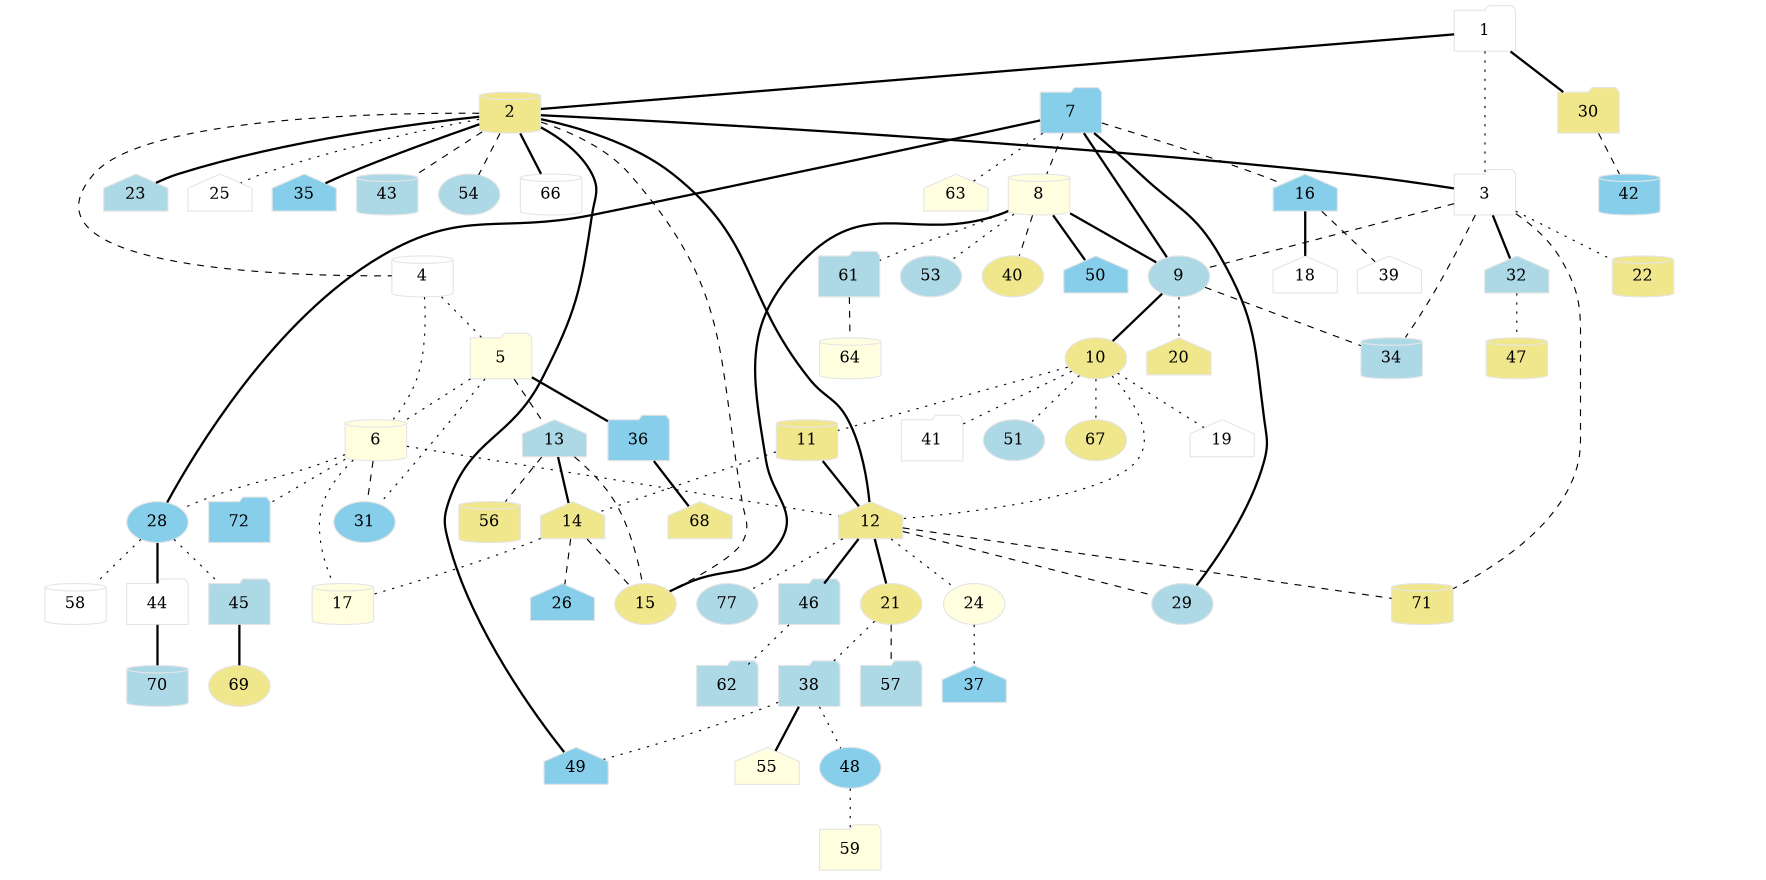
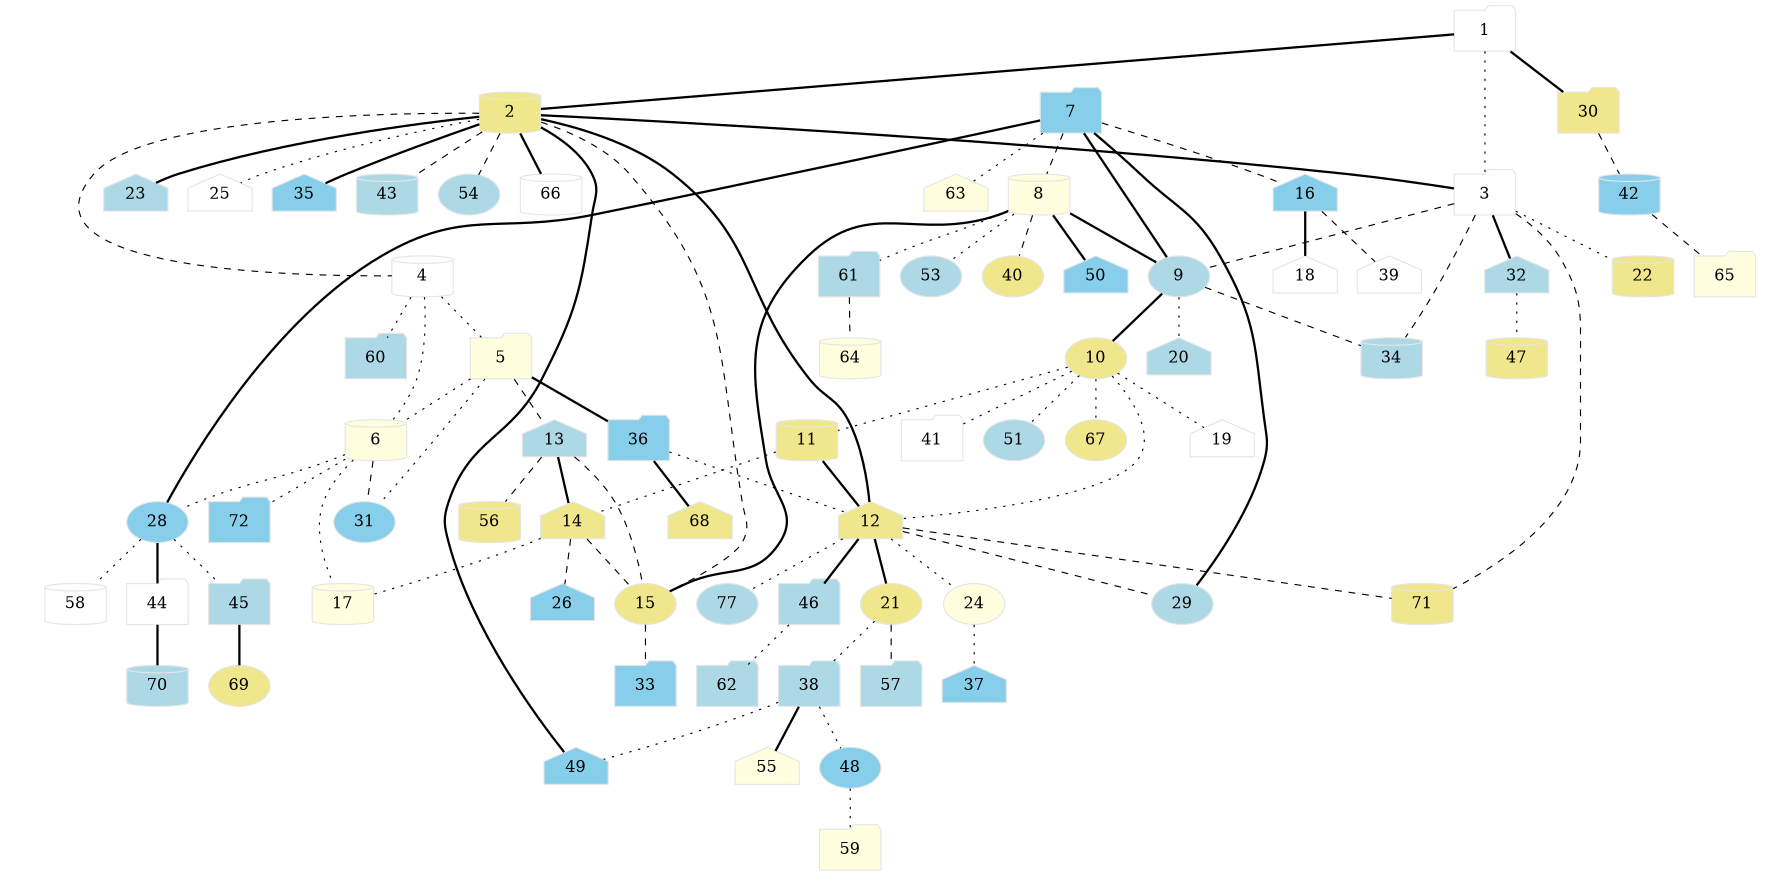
node "65": added
node "60": added
node "20": fillcolor khaki -> lightblue
edge "6" -- "12": now "36" -- "12"
node "33": added
